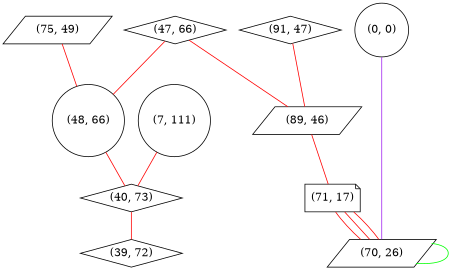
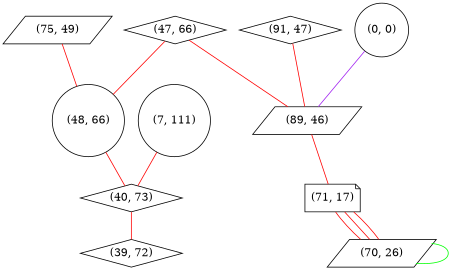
edge "(0, 0)" -- "(70, 26)": now "(0, 0)" -- "(89, 46)"
